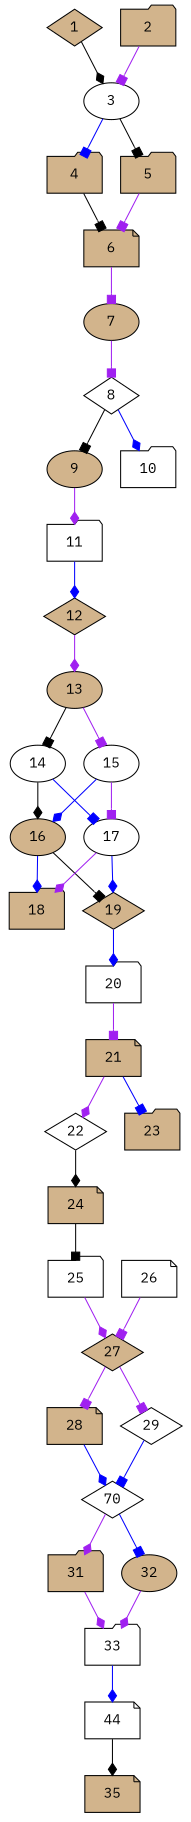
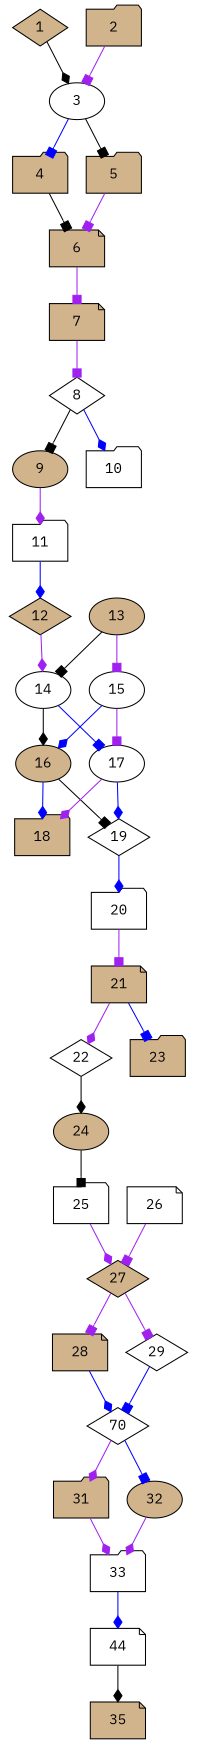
node "7": shape ellipse -> note
edge "12" -> "13": now "12" -> "14"
node "19": fillcolor tan -> white
node "24": shape note -> ellipse
